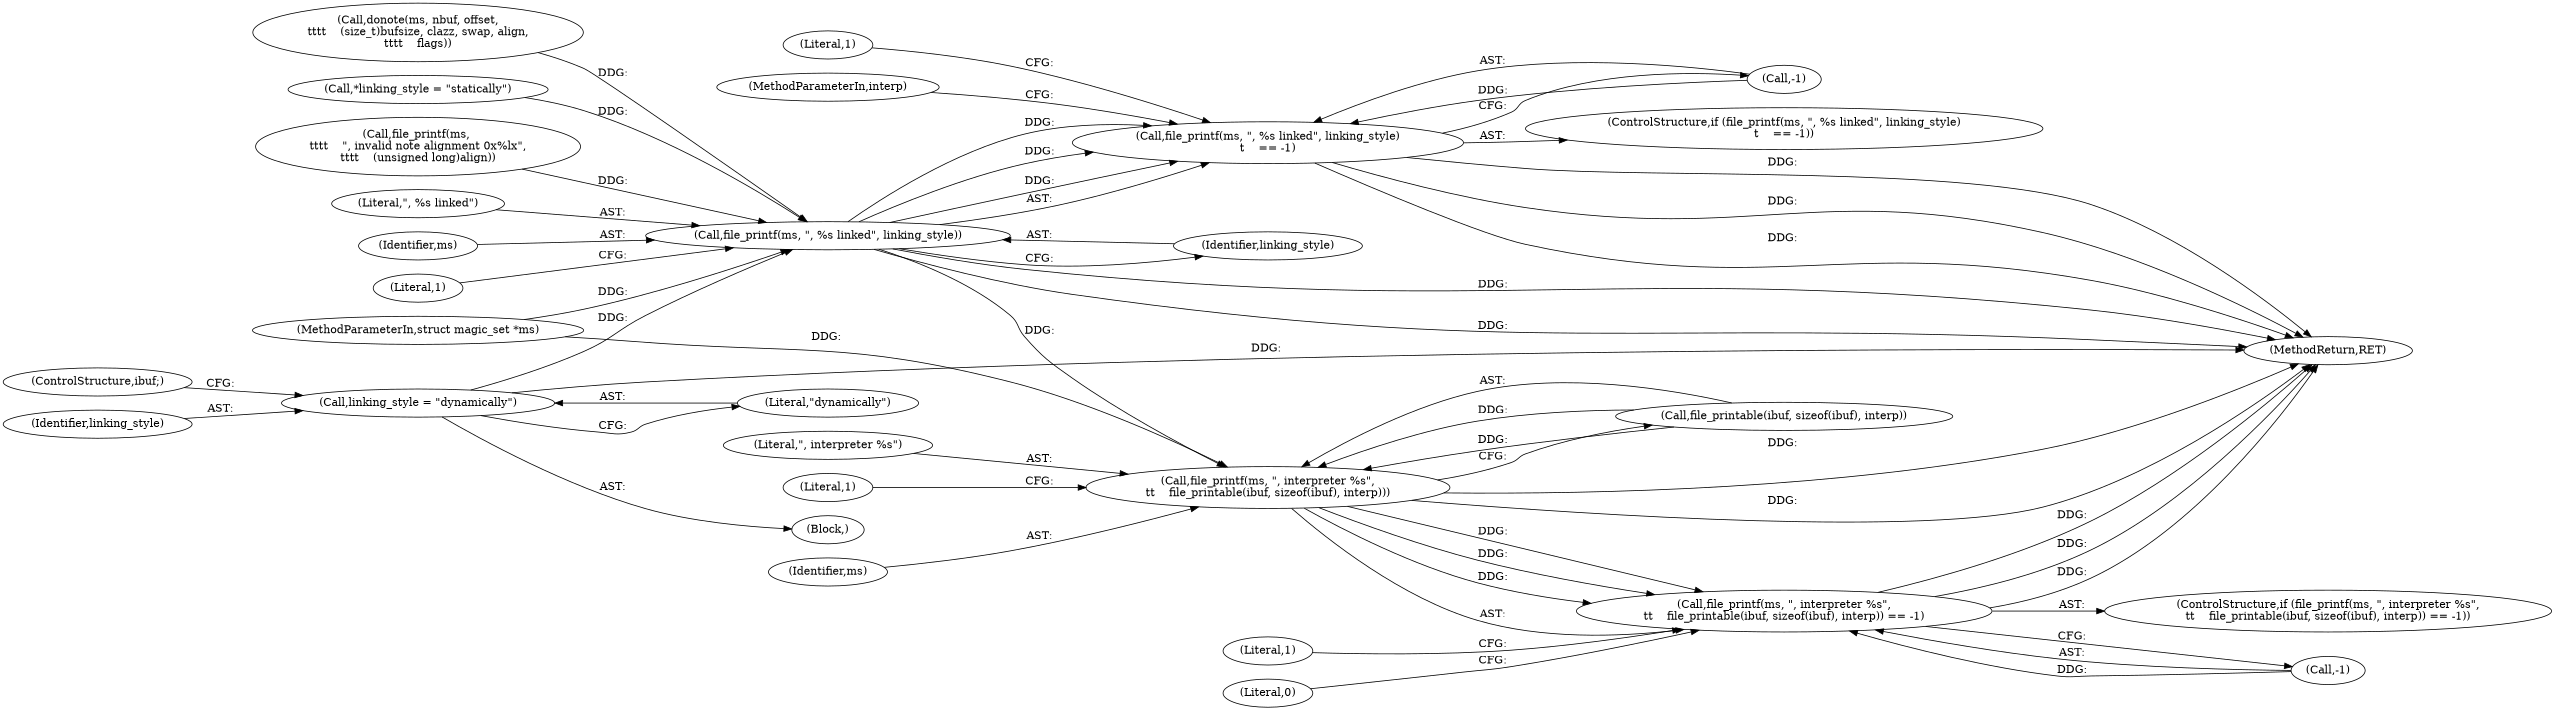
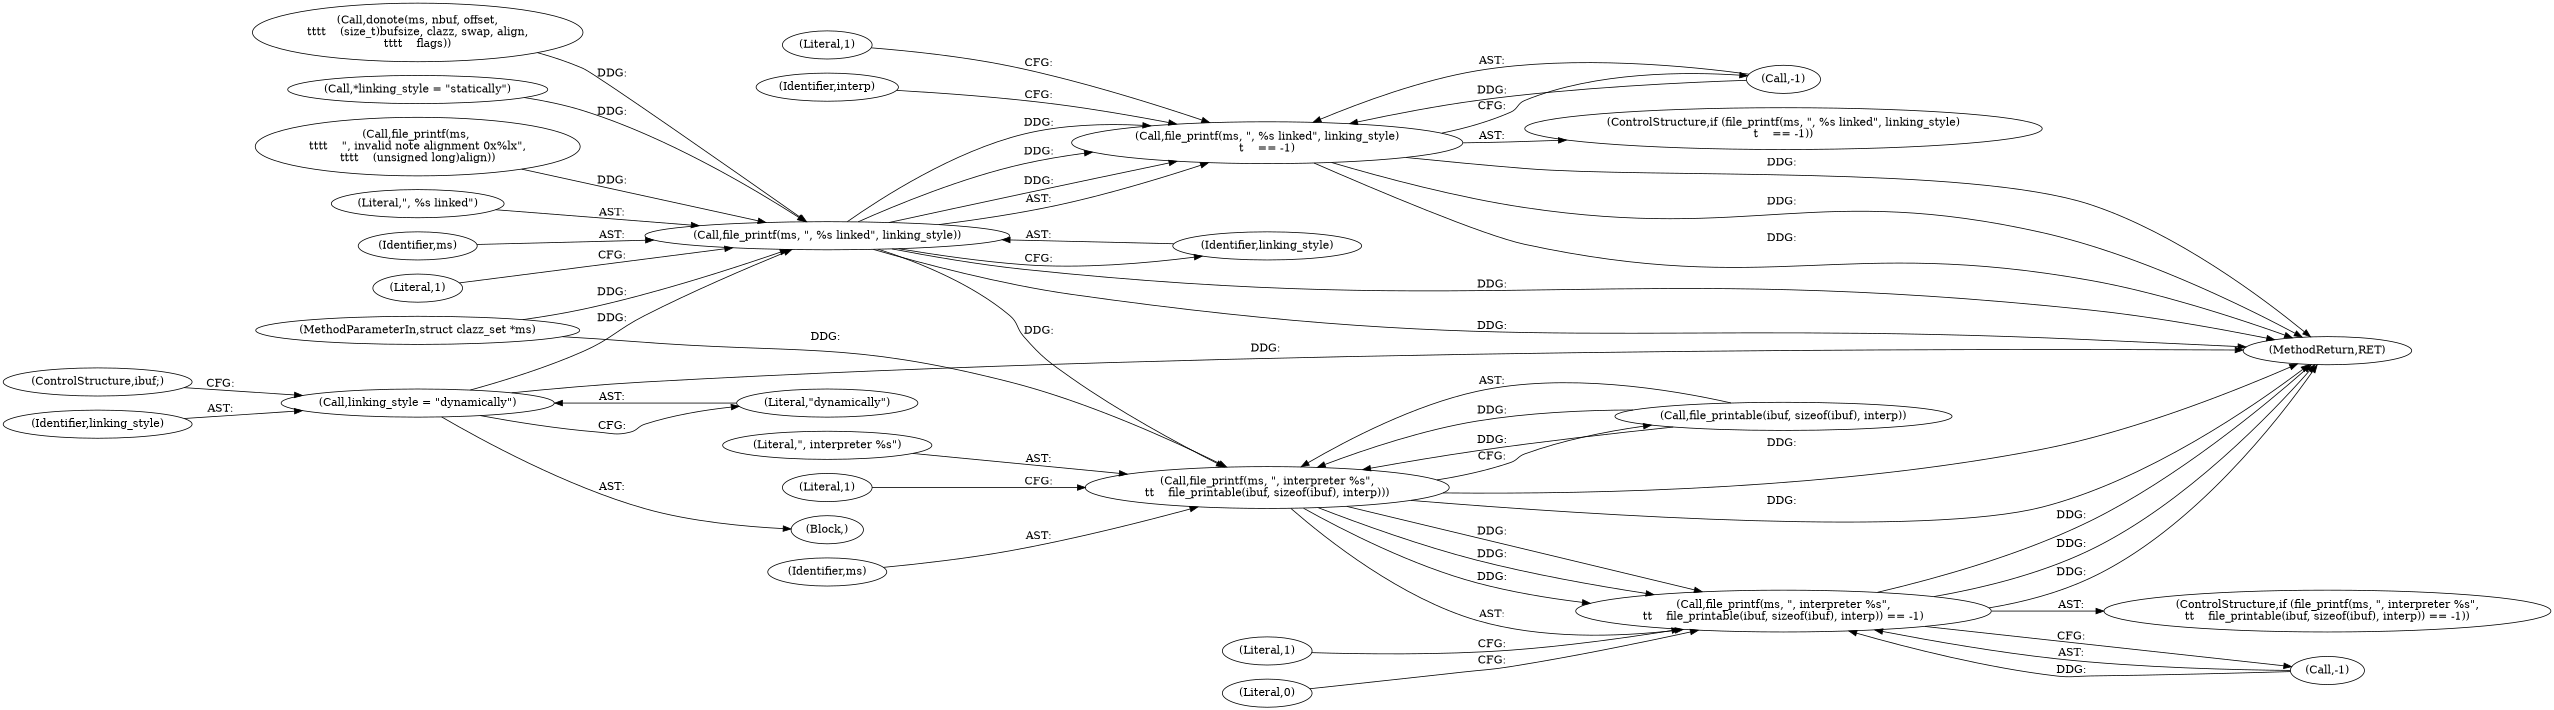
node "(MethodParameterIn,interp)": label "(MethodParameterIn,interp)" -> "(Identifier,interp)"
node "(MethodParameterIn,struct magic_set *ms)": label "(MethodParameterIn,struct magic_set *ms)" -> "(MethodParameterIn,struct clazz_set *ms)"
